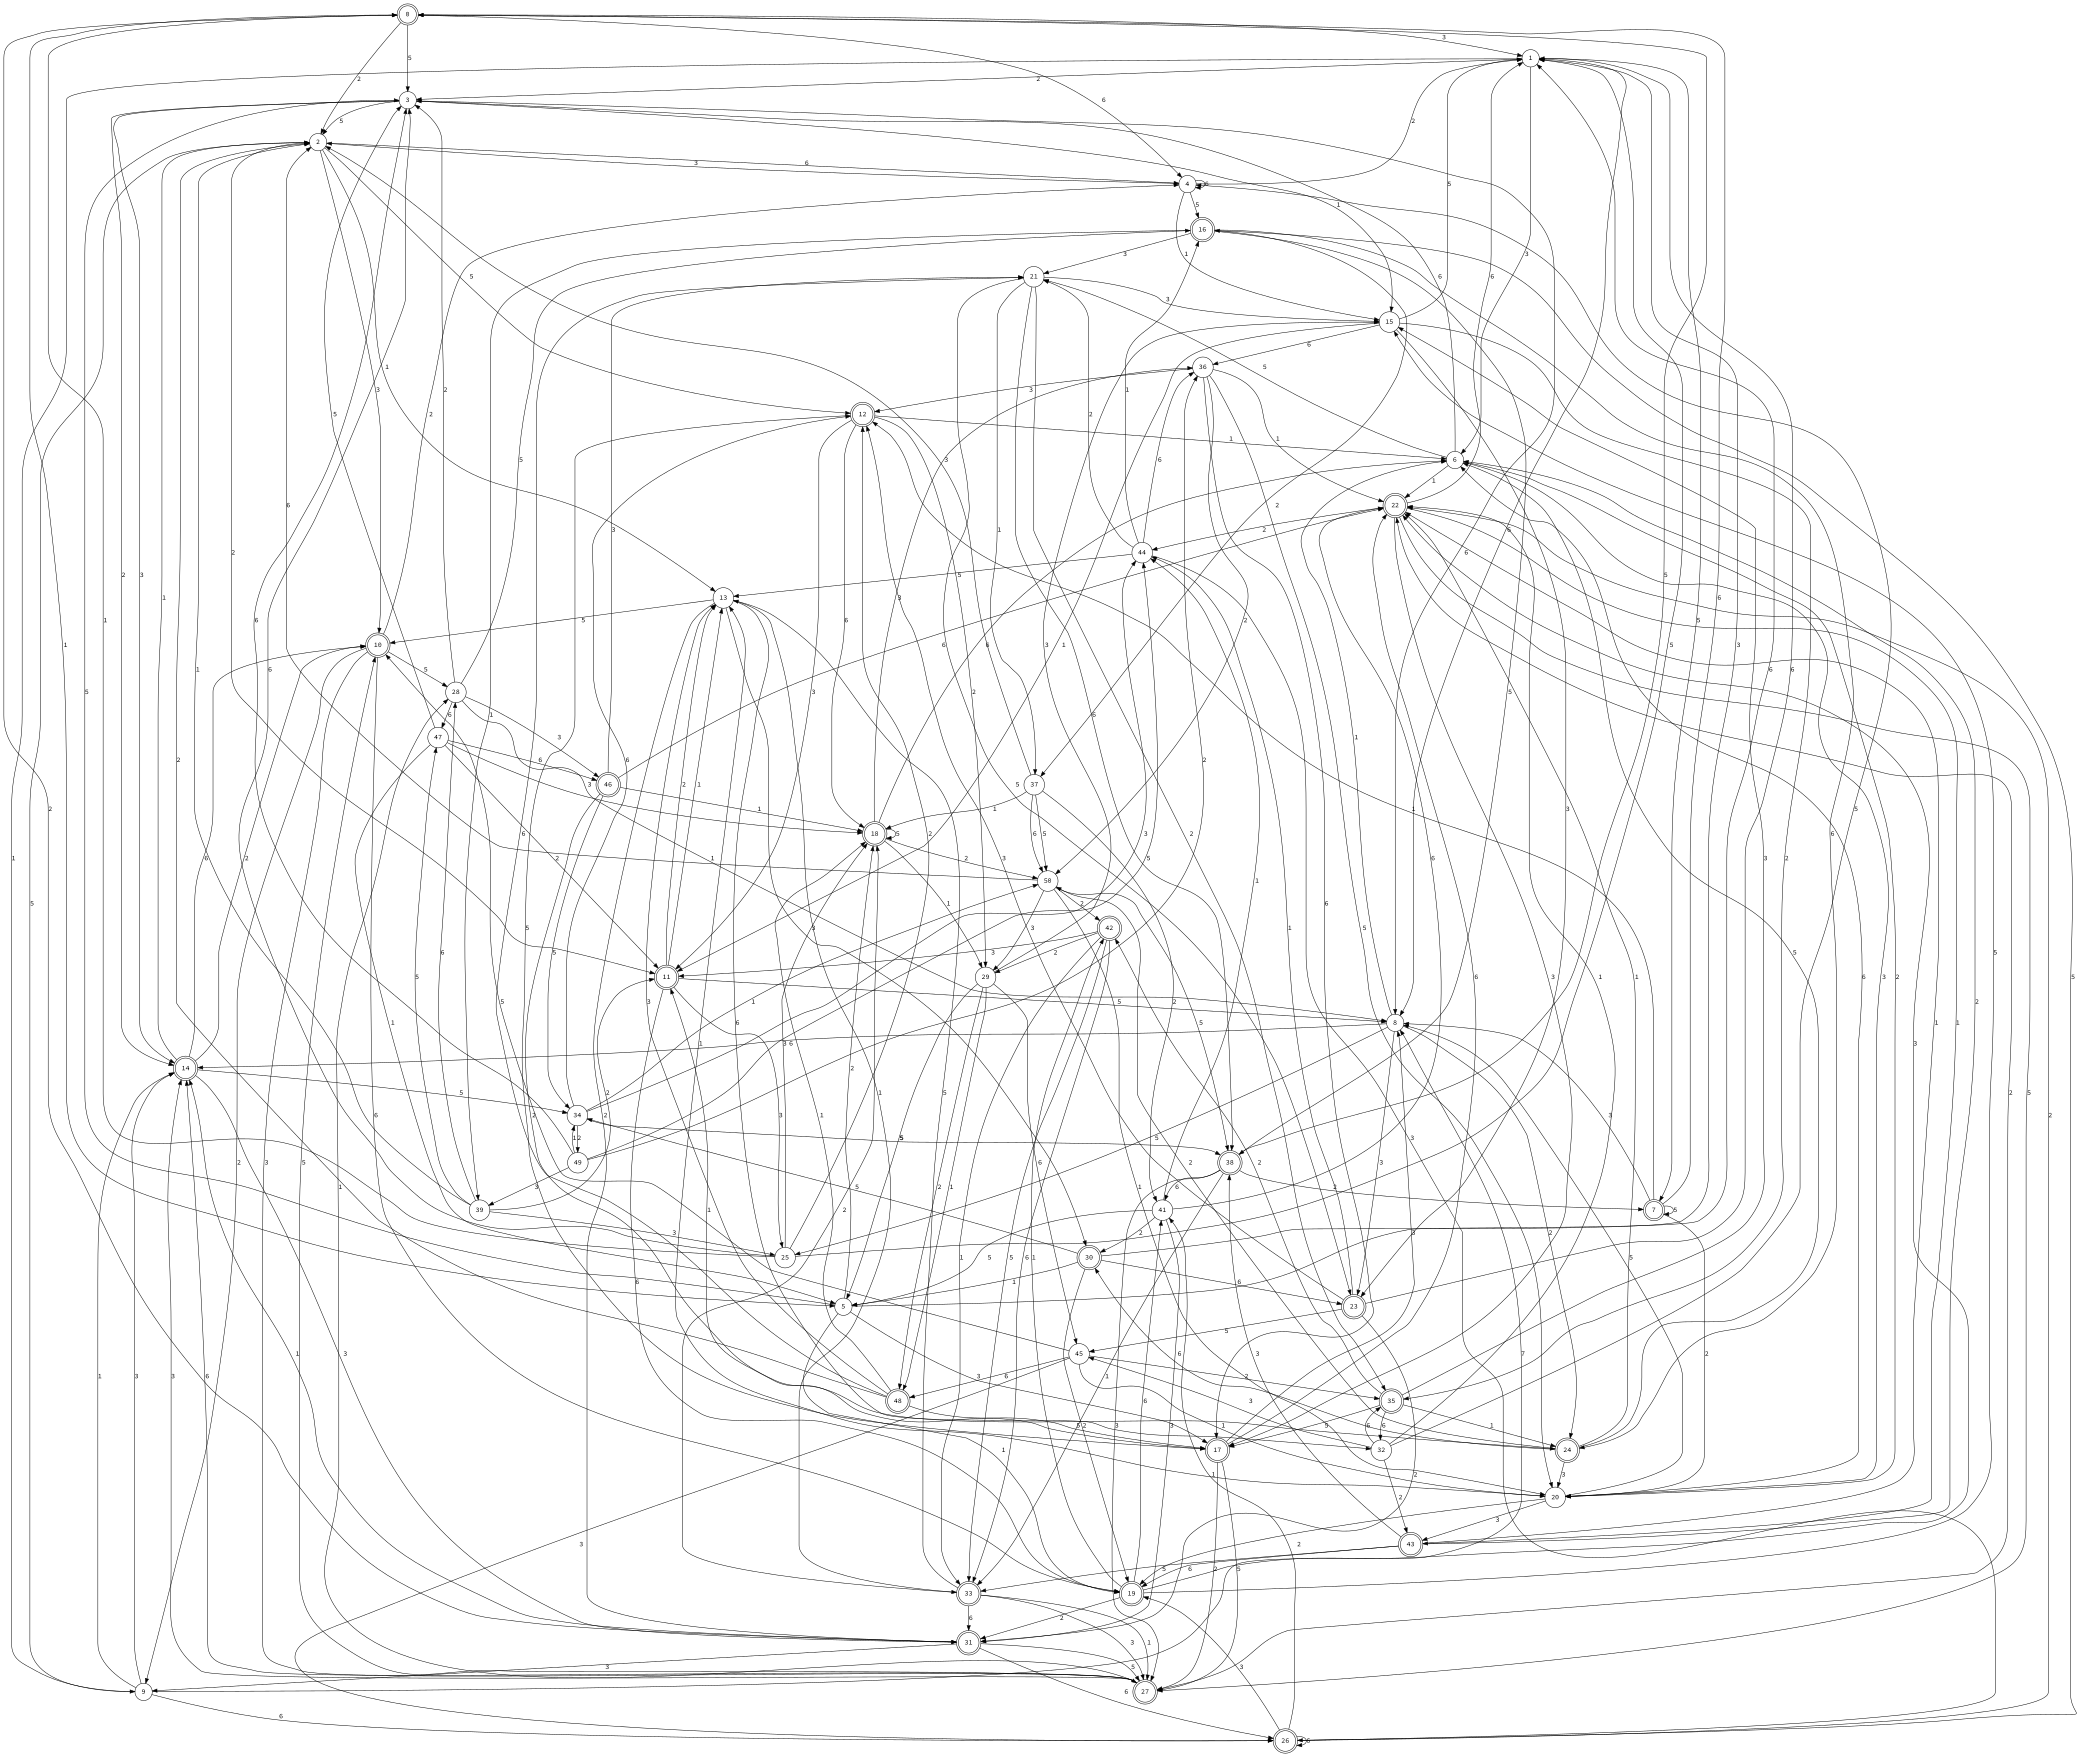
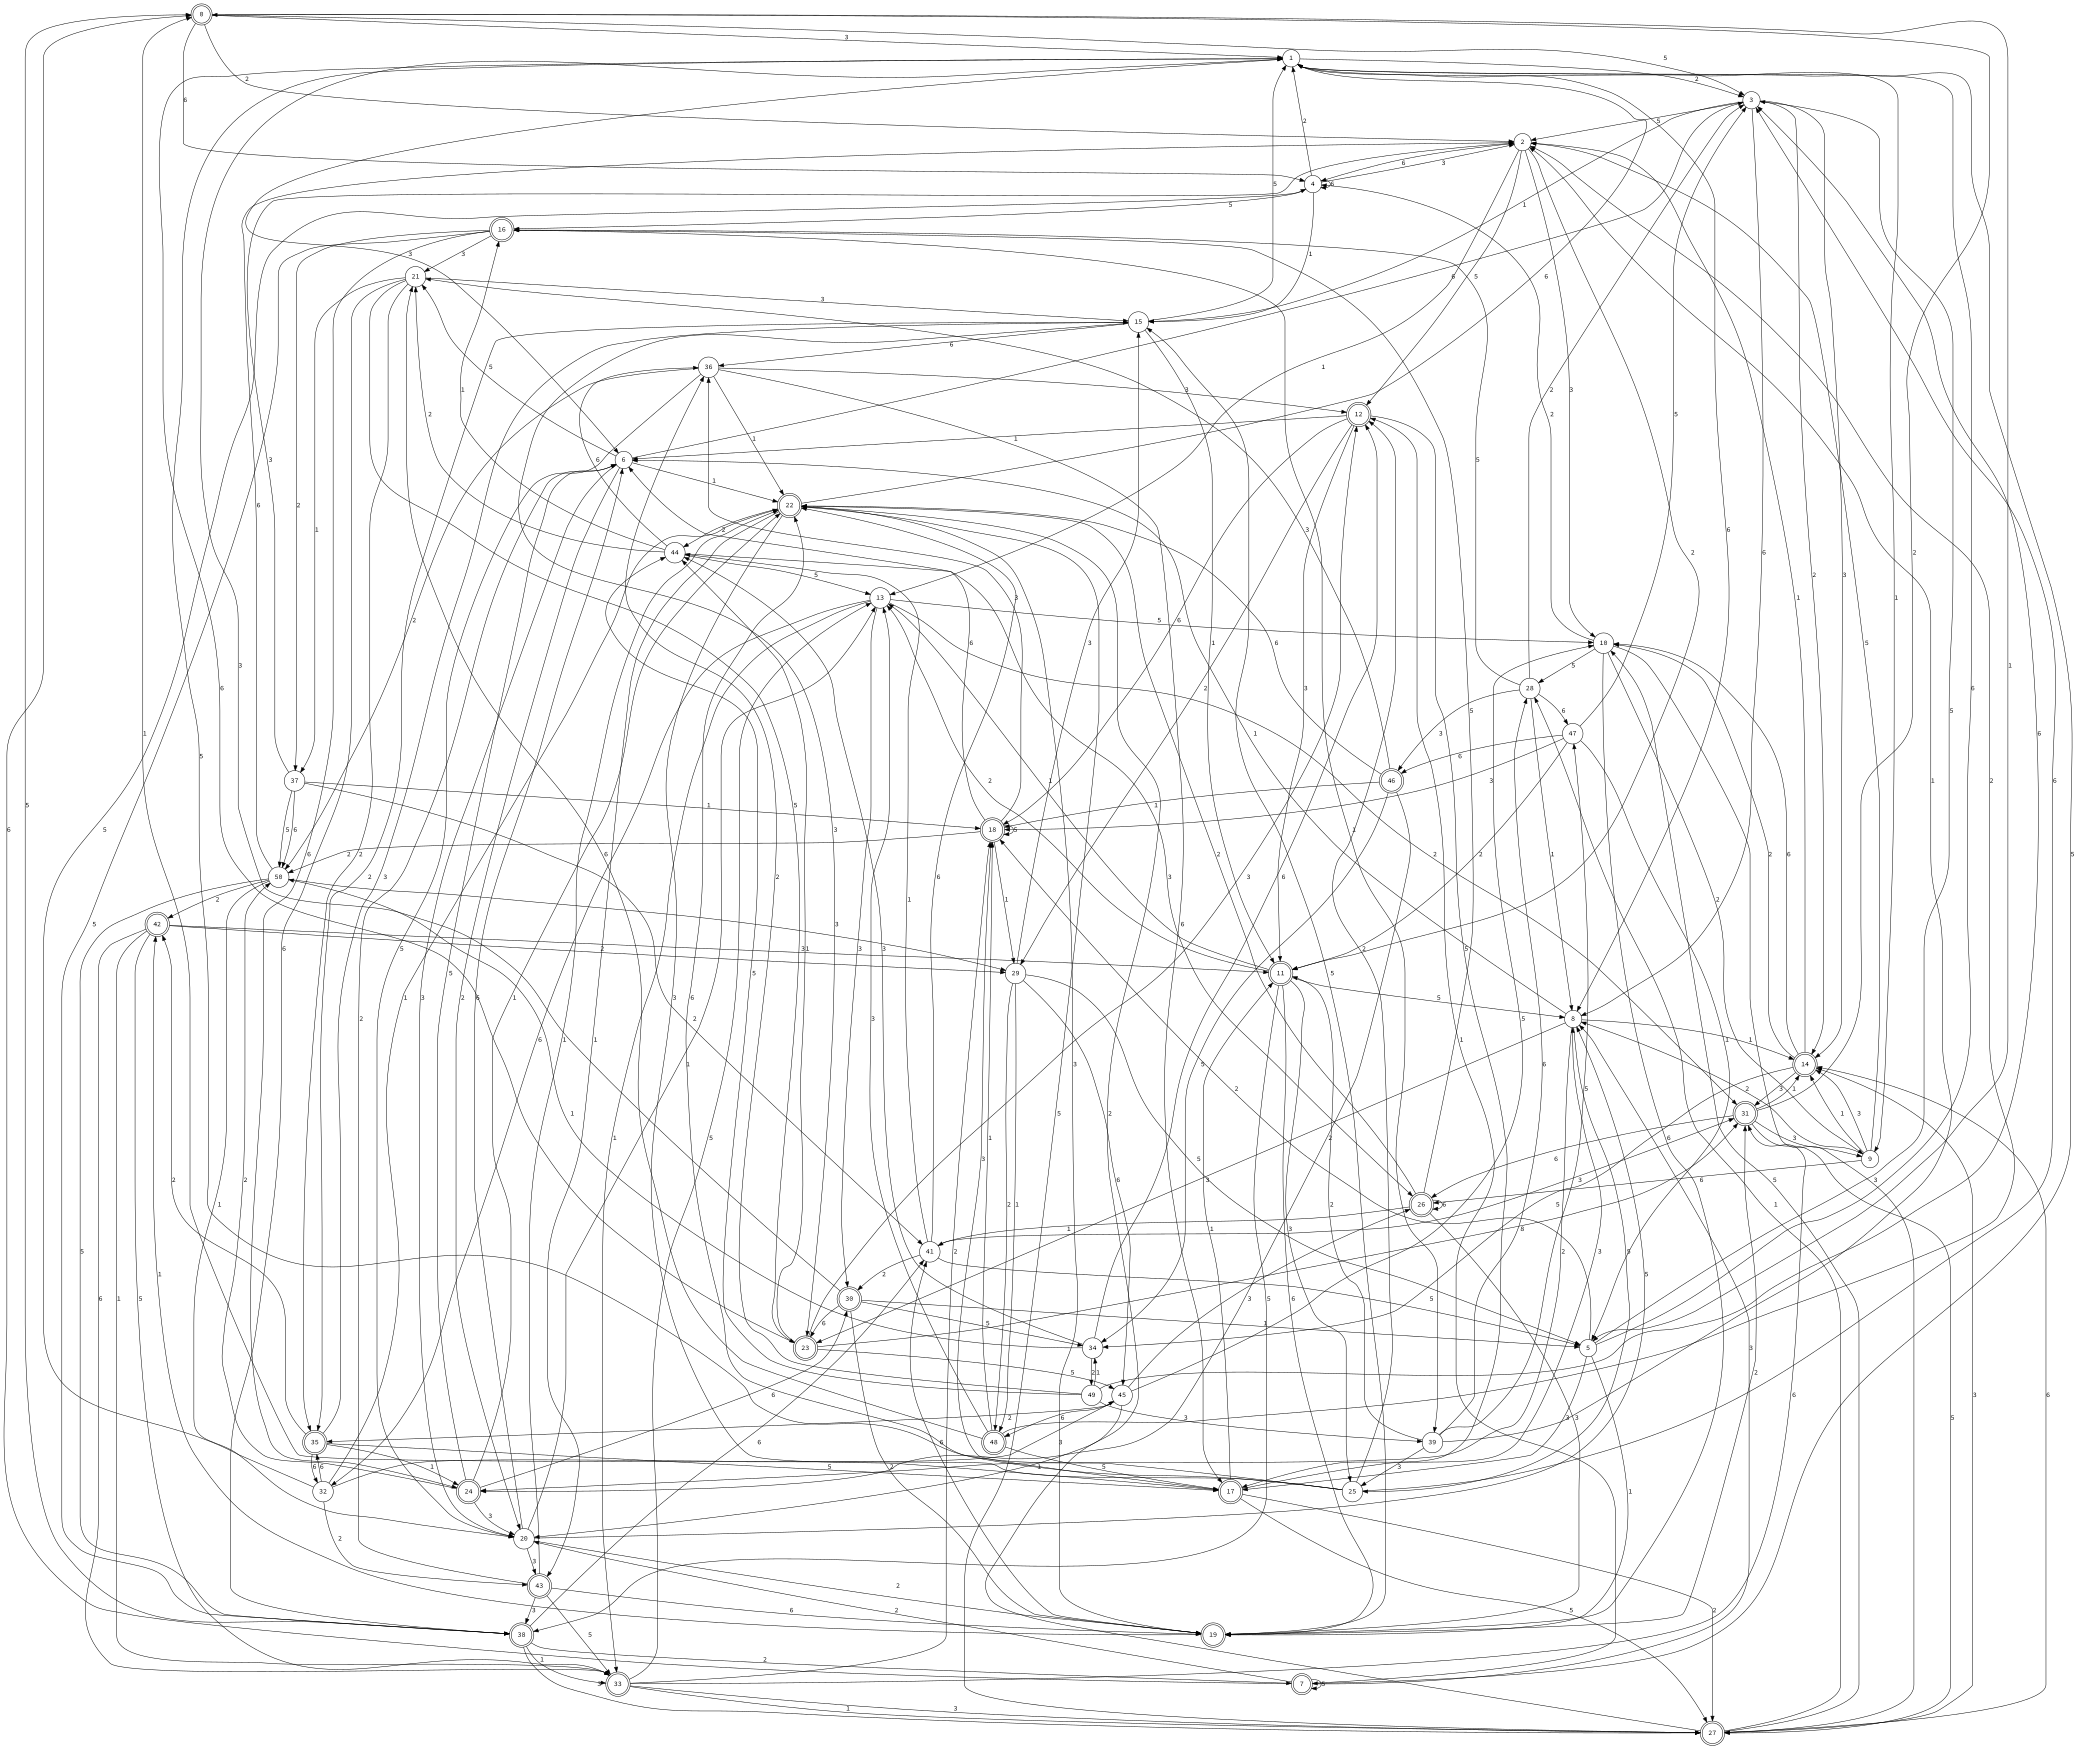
node "10": shape doublecircle -> circle
edge "8" -> "14": label "6" -> "1"
edge "34" -> "38": now "11" -> "38"
edge "9" -> "8": label "7" -> "2"
edge "23" -> "31": label "2" -> "8"
